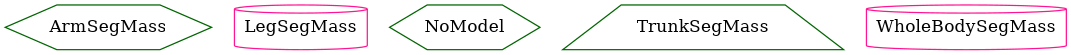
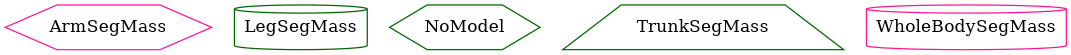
node "ArmSegMass": color darkgreen -> deeppink
node "LegSegMass": color deeppink -> darkgreen
